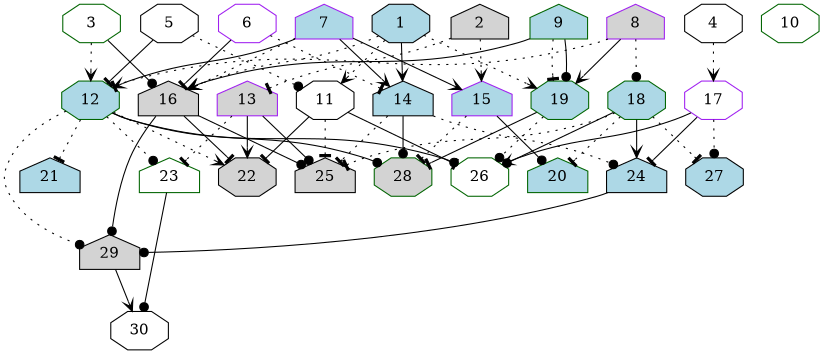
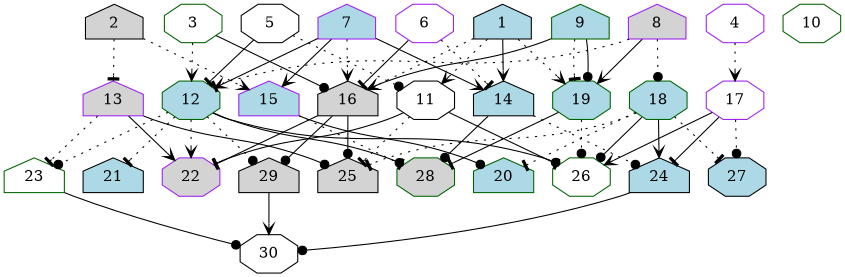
node "1": shape octagon -> house
node "4": color black -> purple
edge "14" -> "25": removed
node "22": color black -> purple
edge "24" -> "29": now "24" -> "30"
